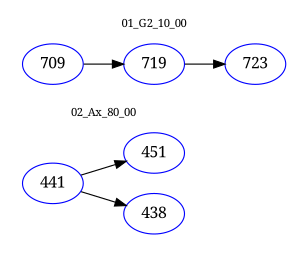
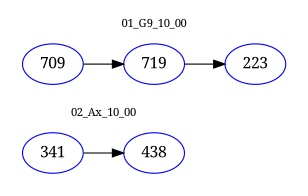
cluster "01_G2_10_00": label "01_G2_10_00" -> "01_G9_10_00"
node "723": label "723" -> "223"
cluster "02_Ax_80_00": label "02_Ax_80_00" -> "02_Ax_10_00"
node "451": removed
node "441": label "441" -> "341"
